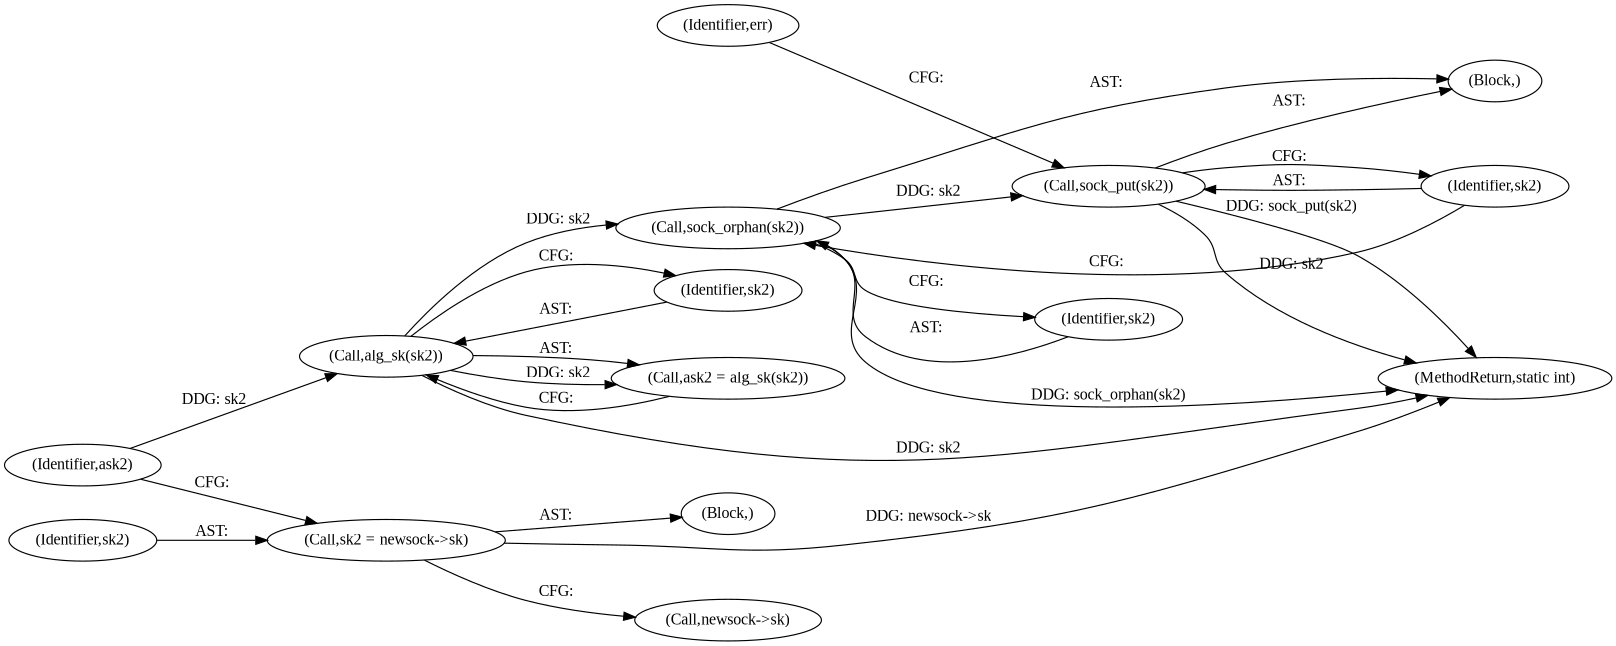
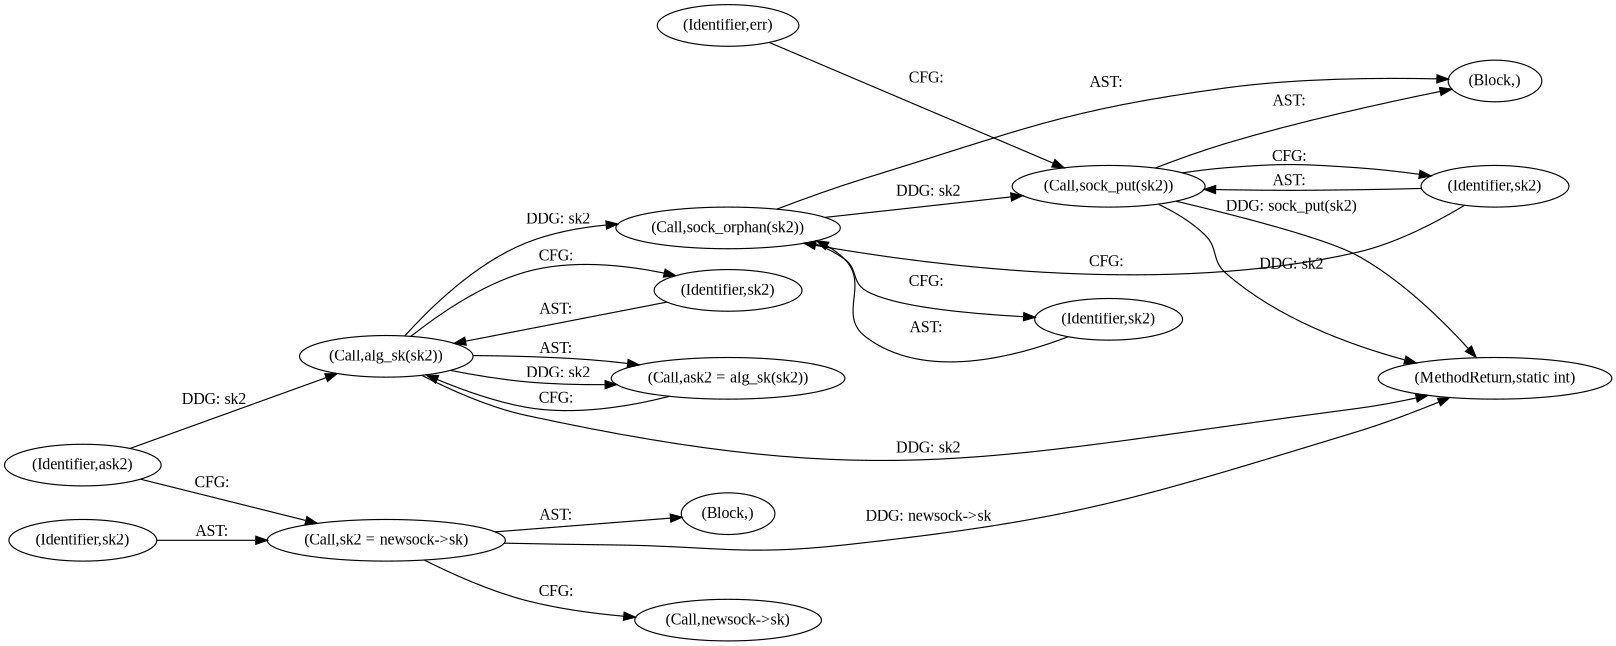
edge "(Call,sock_orphan(sk2))" -> "(MethodReturn,static int)": removed, label "DDG: sock_orphan(sk2)"
